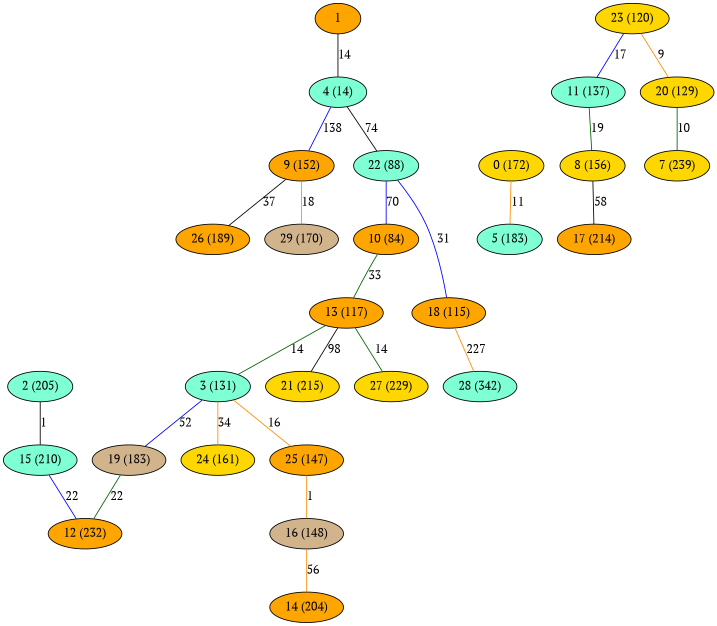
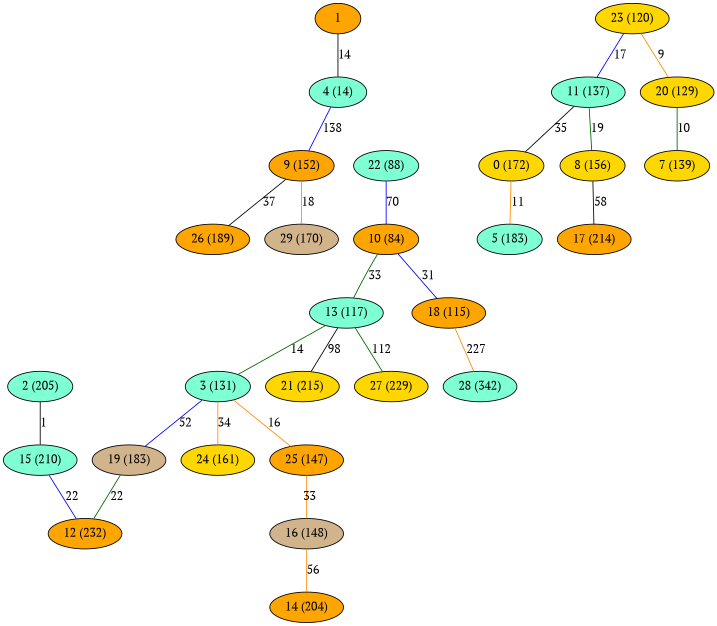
edge "4 (14)" -- "22 (88)": removed, label "74"
edge "11 (137)" -- "0 (172)": added, label "35"
node "7 (239)": label "7 (239)" -> "7 (139)"
edge "22 (88)" -- "18 (115)": now "10 (84)" -- "18 (115)"
node "13 (117)": fillcolor orange -> aquamarine
edge "13 (117)" -- "27 (229)": label "14" -> "112"
edge "25 (147)" -- "16 (148)": label "1" -> "33"
